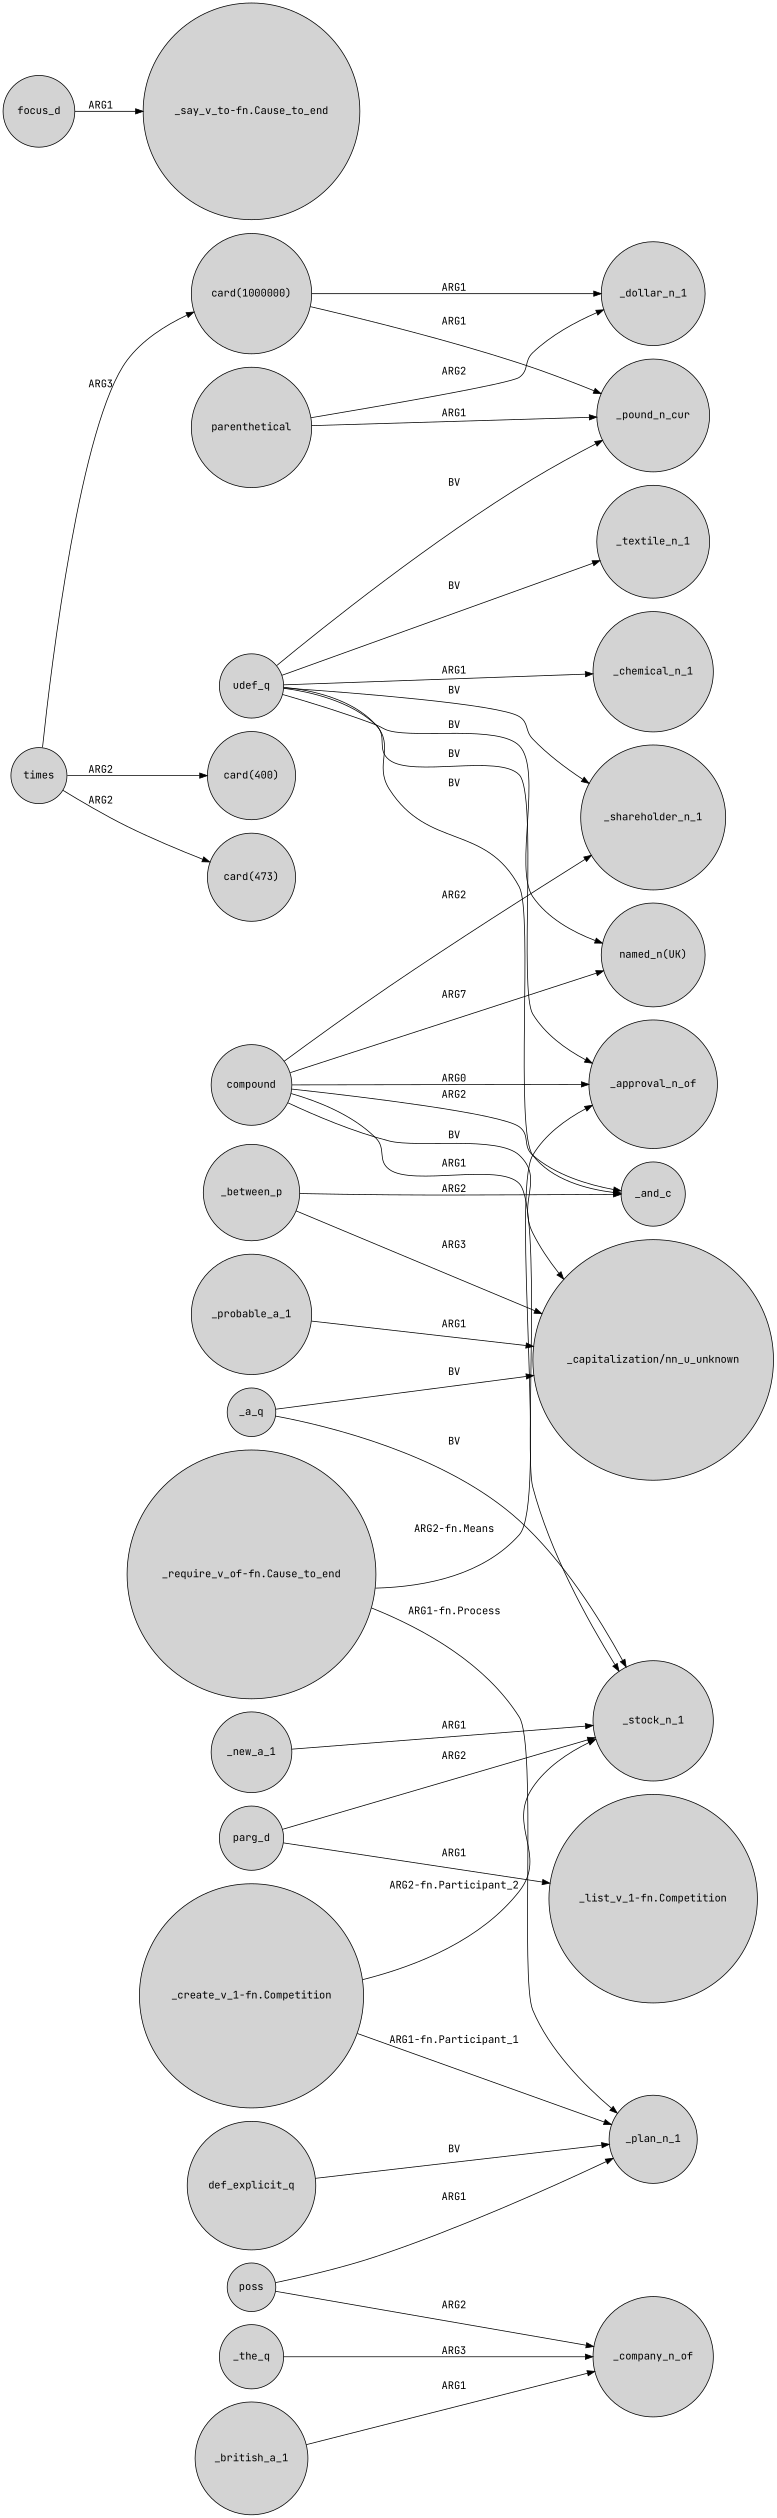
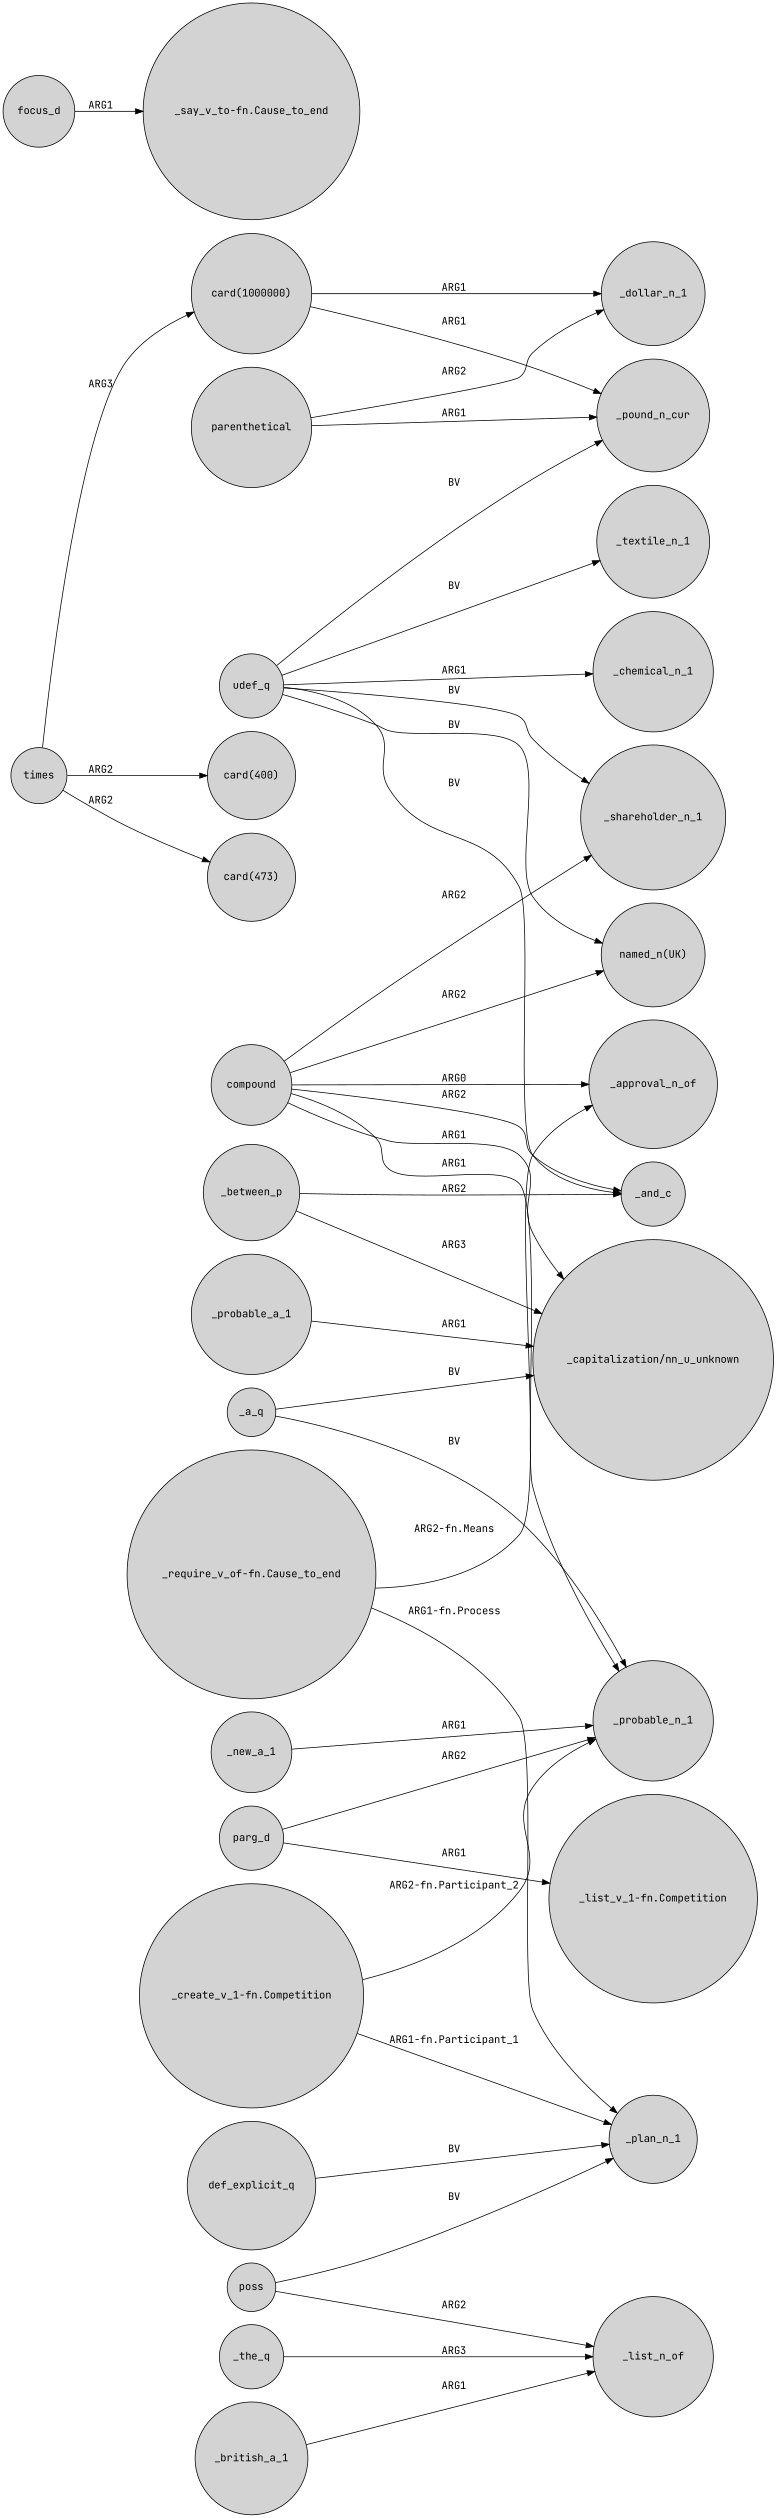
edge "udef_q" -> "_approval_n_of": removed, label "BV"
edge "compound" -> "named_n(UK)": label "ARG7" -> "ARG2"
edge "compound" -> "_capitalization/nn_u_unknown": label "BV" -> "ARG1"
node "_stock_n_1": label "_stock_n_1" -> "_probable_n_1"
edge "poss" -> "_plan_n_1": label "ARG1" -> "BV"
node "_company_n_of": label "_company_n_of" -> "_list_n_of"
